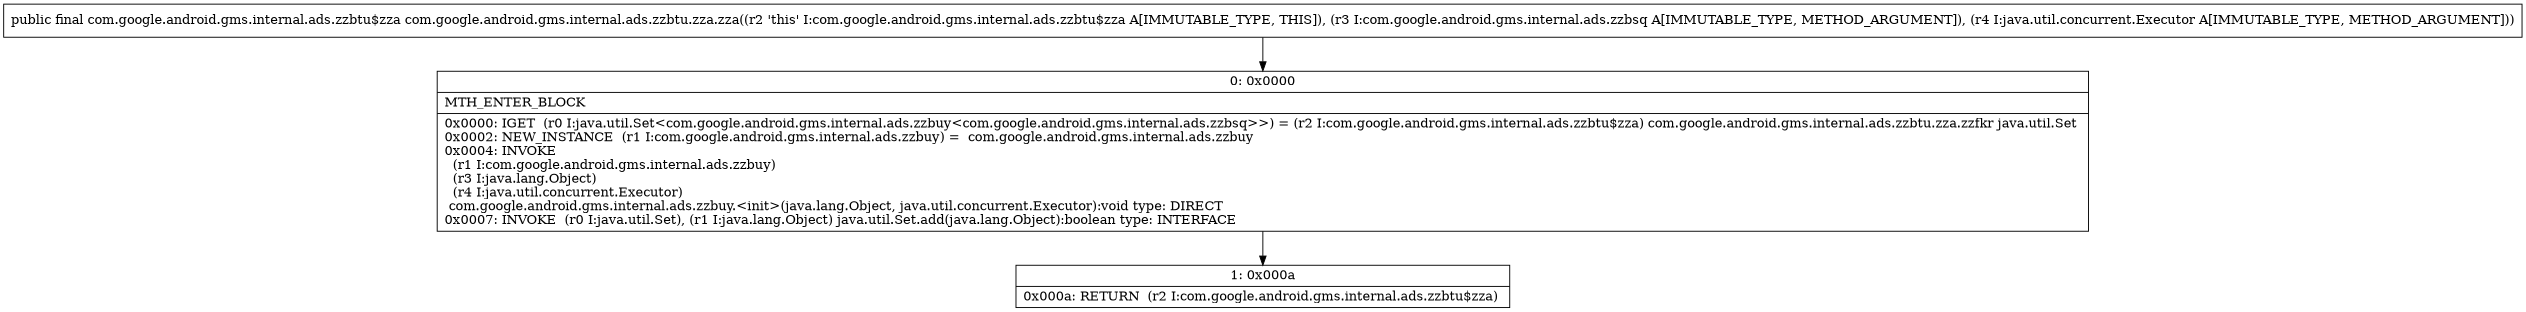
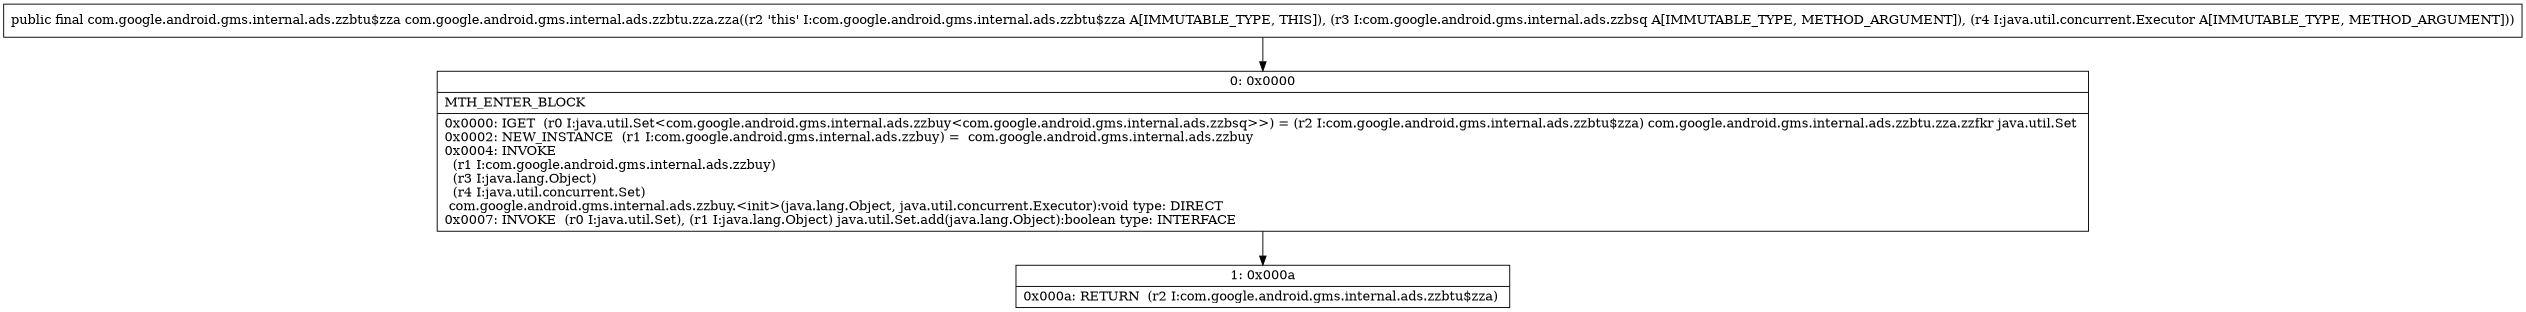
node "0: 0x0000": text "(r4 I:java.util.concurrent.Executor)" -> "(r4 I:java.util.concurrent.Set)"
